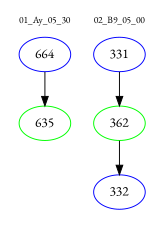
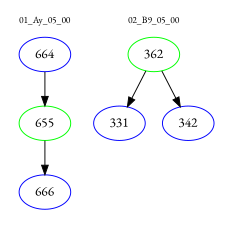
cluster "01_Ay_05_30": label "01_Ay_05_30" -> "01_Ay_05_00"
edge "331" -> "362": reversed
node "635": label "635" -> "655"
node "666": added
node "332": label "332" -> "342"
